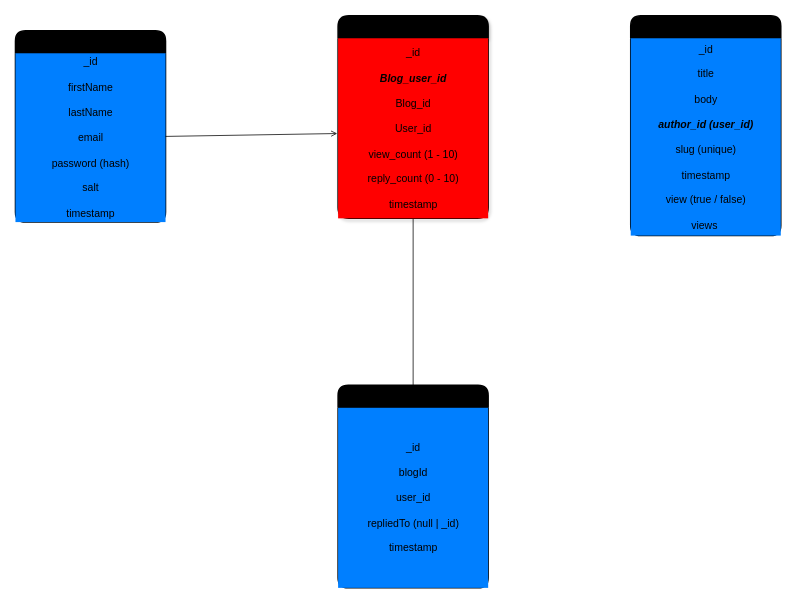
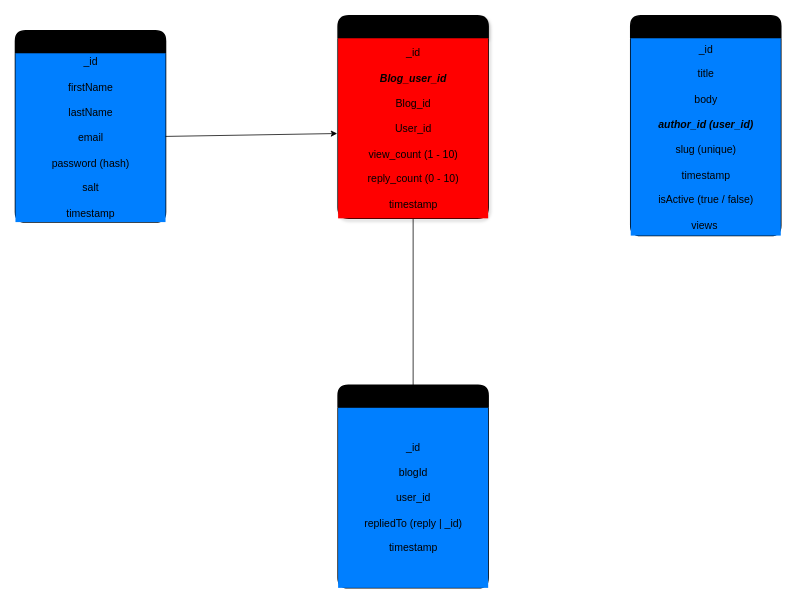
node "Views Replies Users": label "Views Replies Users" -> "Views Replies Count"
node "Blog": label "Blog" -> "Blogs"
edge "_id firstName lastName email password (hash) salt timestamp" -> "_id Blog_user_id Blog_id User_id view_count (1 - 10) reply_count (0 - 10) timestamp": arrowhead open -> classic
node "_id title body author_id (user_id) slug (unique) timestamp view (true / false) views": label "_id title body author_id (user_id) slug (unique) timestamp view (true / false) views" -> "_id title body author_id (user_id) slug (unique) timestamp isActive (true / false) views"
node "_id blogId user_id repliedTo (null | _id) timestamp": label "_id blogId user_id repliedTo (null | _id) timestamp" -> "_id blogId user_id repliedTo (reply | _id) timestamp"
